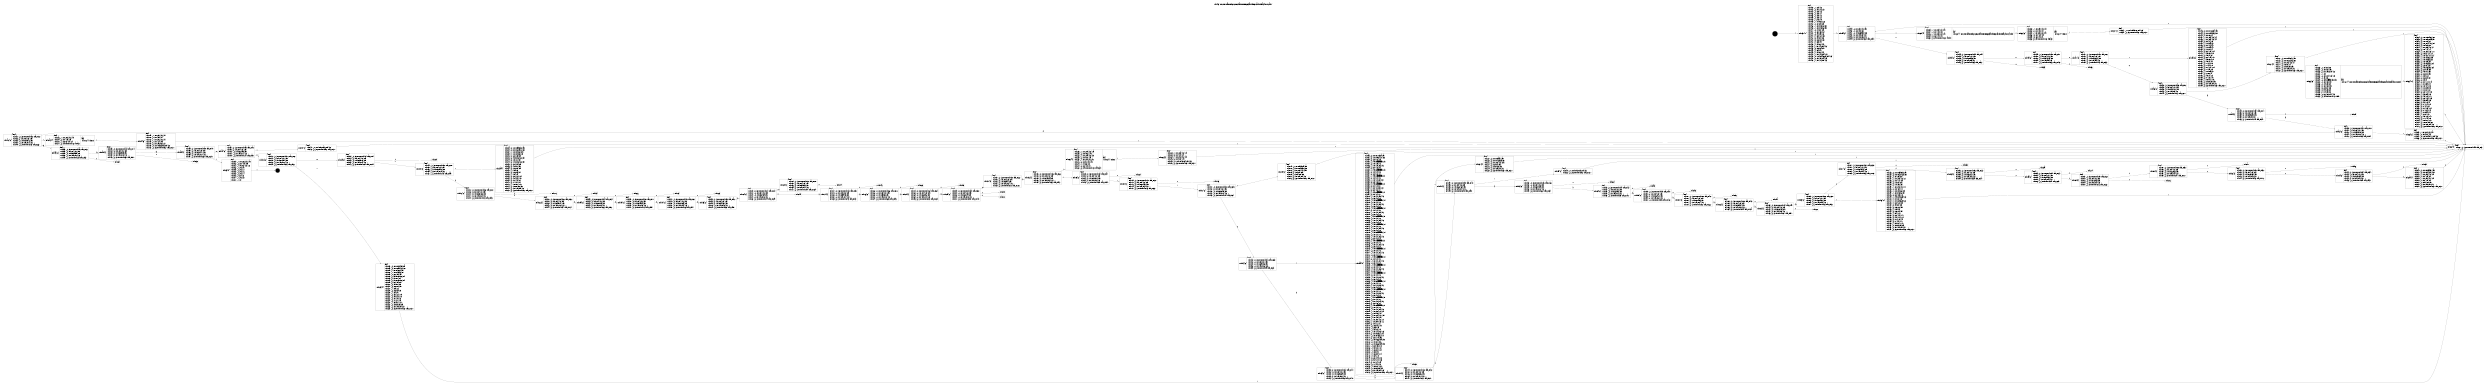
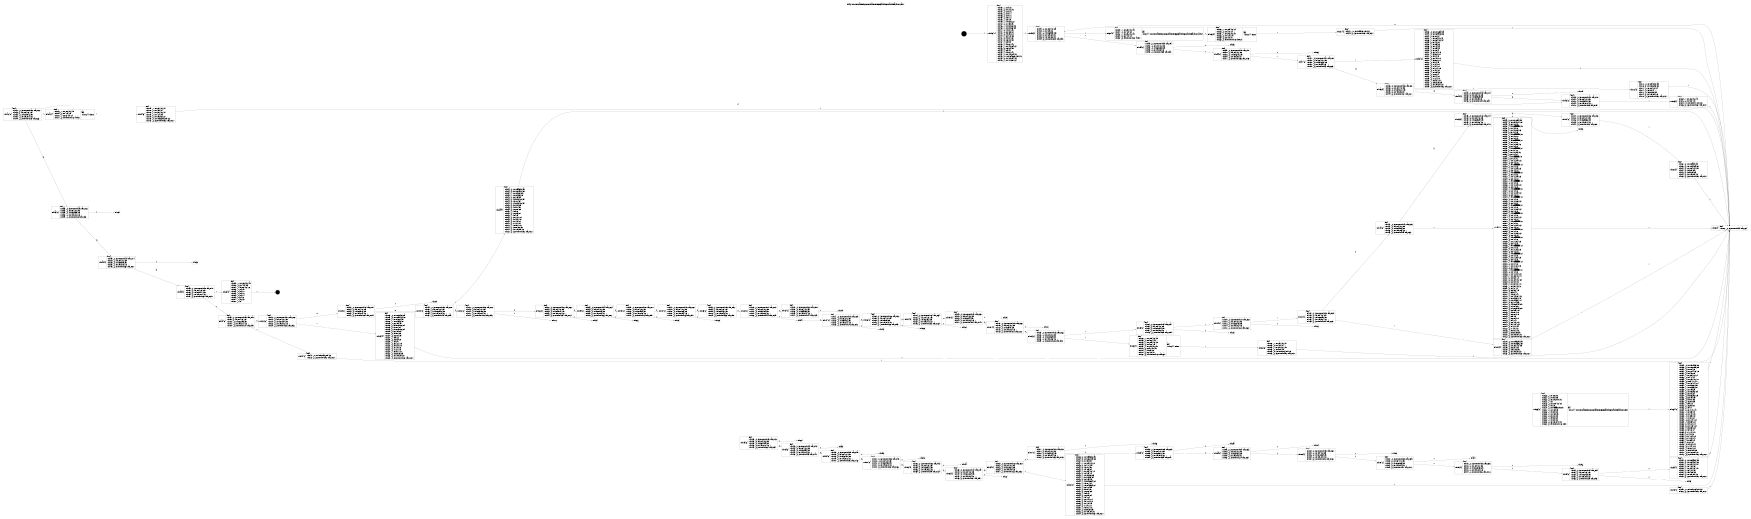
node "0x401d97 [28]": removed
edge "0x401c9b [28]" -> "0x402c1c": now "0x401cb7 [28]" -> "0x402c1c"
